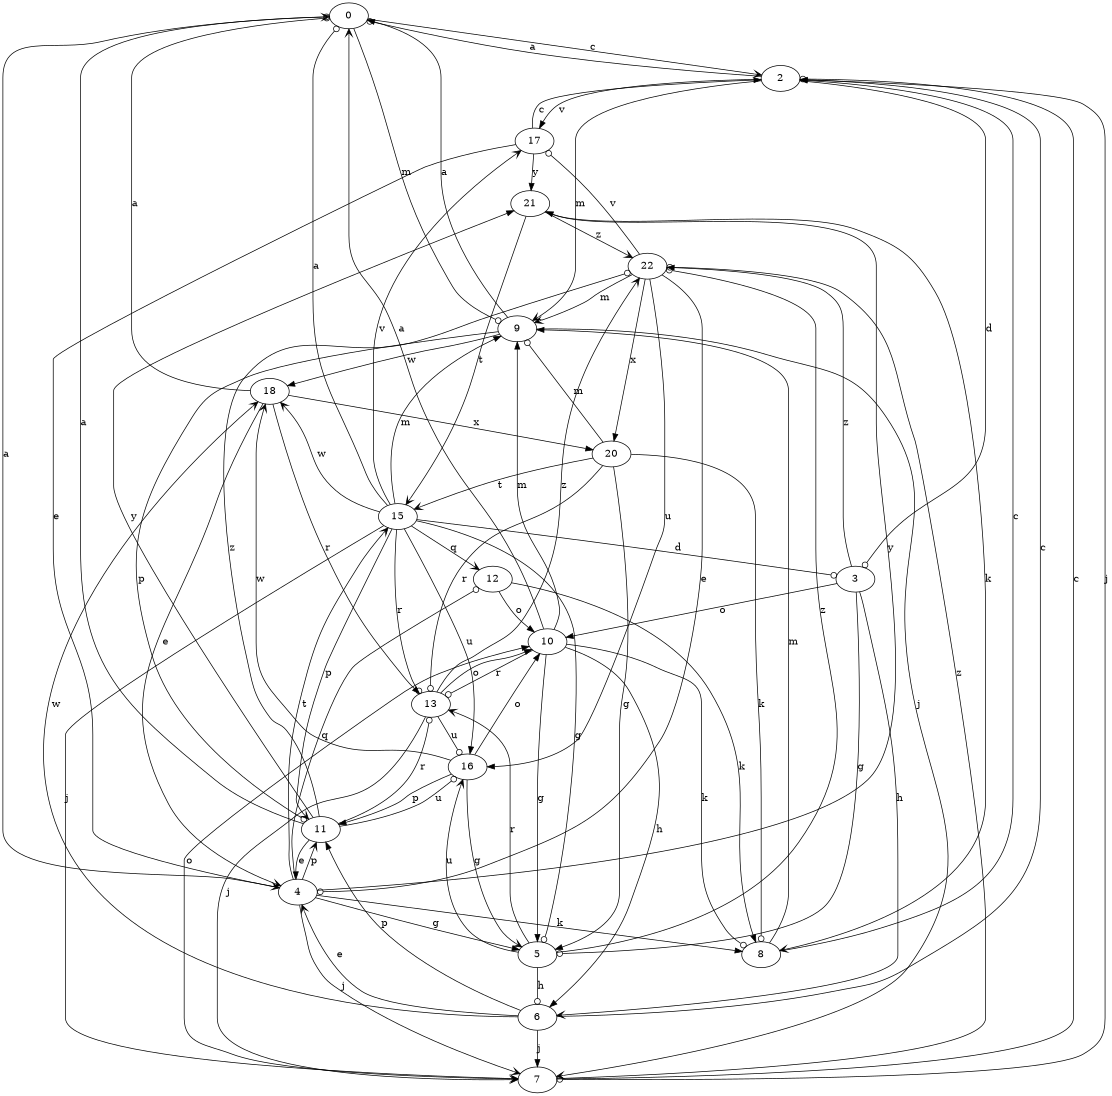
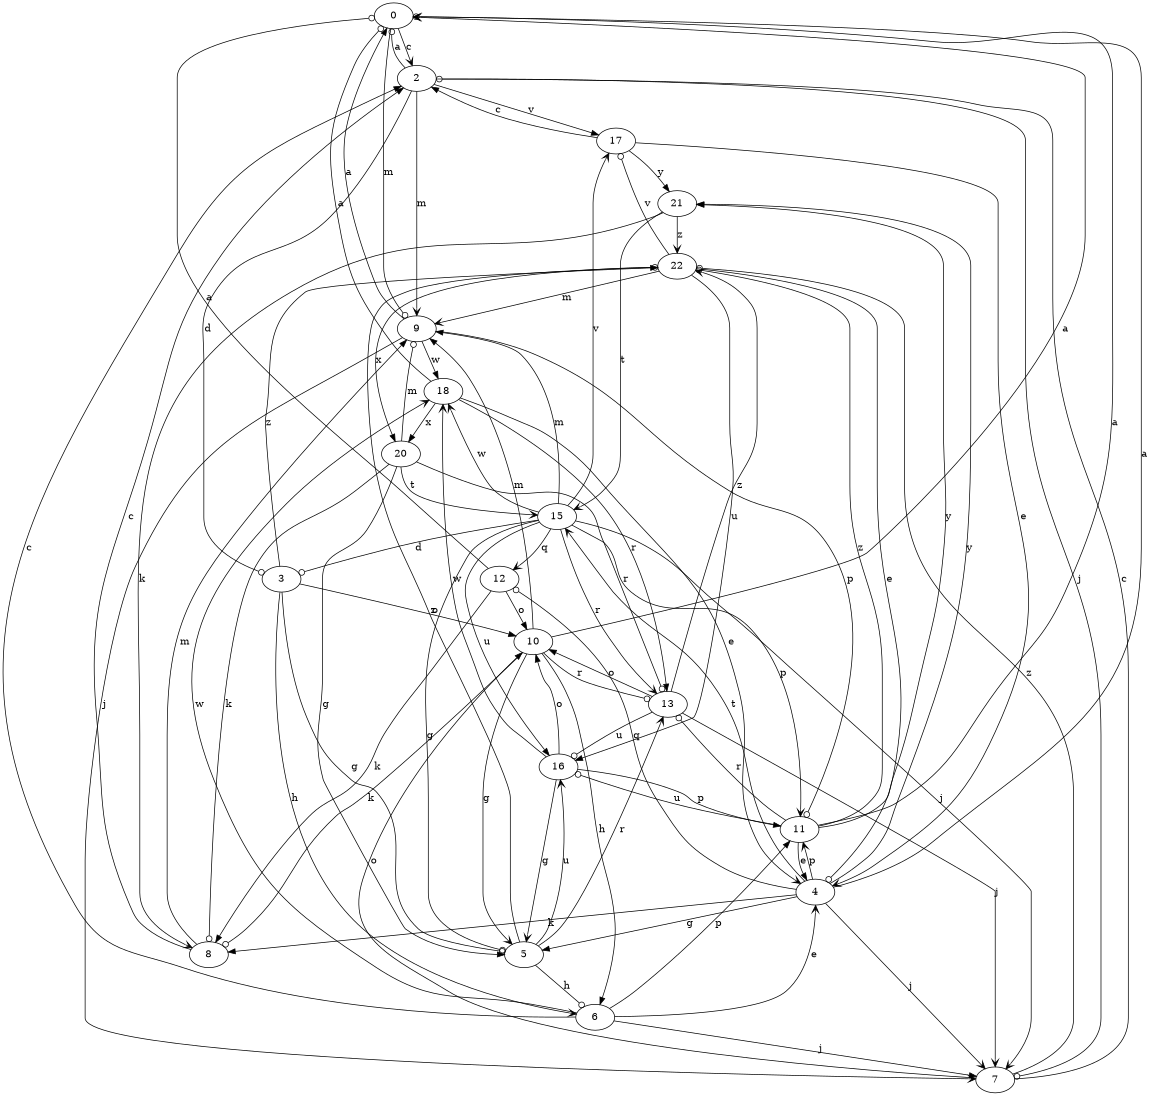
edge "15" -> "0": now "12" -> "0"
edge "15" -> "13": arrowhead odot -> vee
edge "10" -> "5": arrowhead normal -> vee
